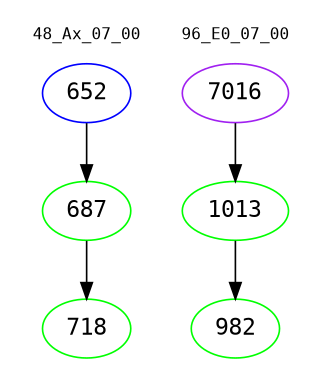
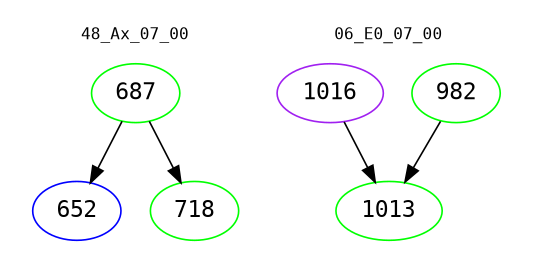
cluster "96_E0_07_00": label "96_E0_07_00" -> "06_E0_07_00"
node "7016": label "7016" -> "1016"
edge "652" -> "687": reversed
edge "1013" -> "982": reversed
